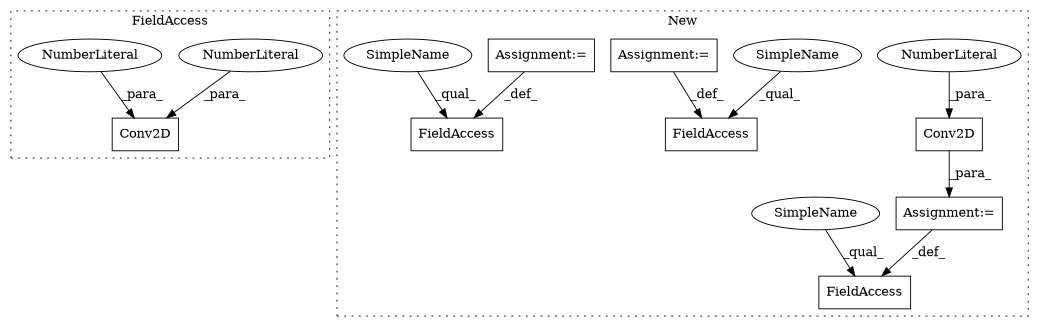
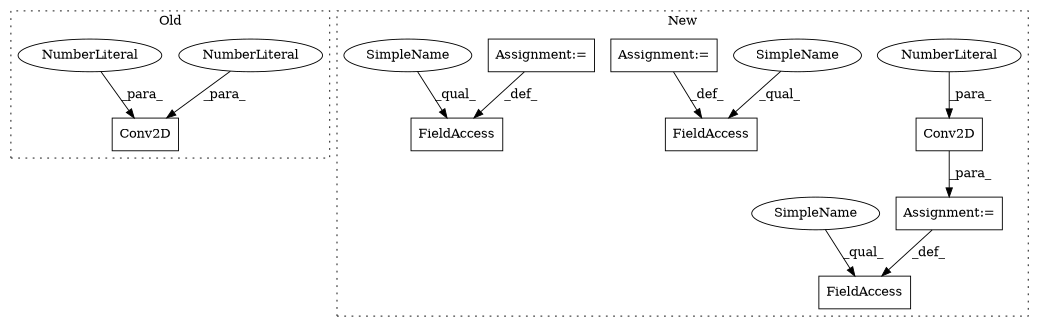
cluster "FieldAccess": label "FieldAccess" -> "Old"
